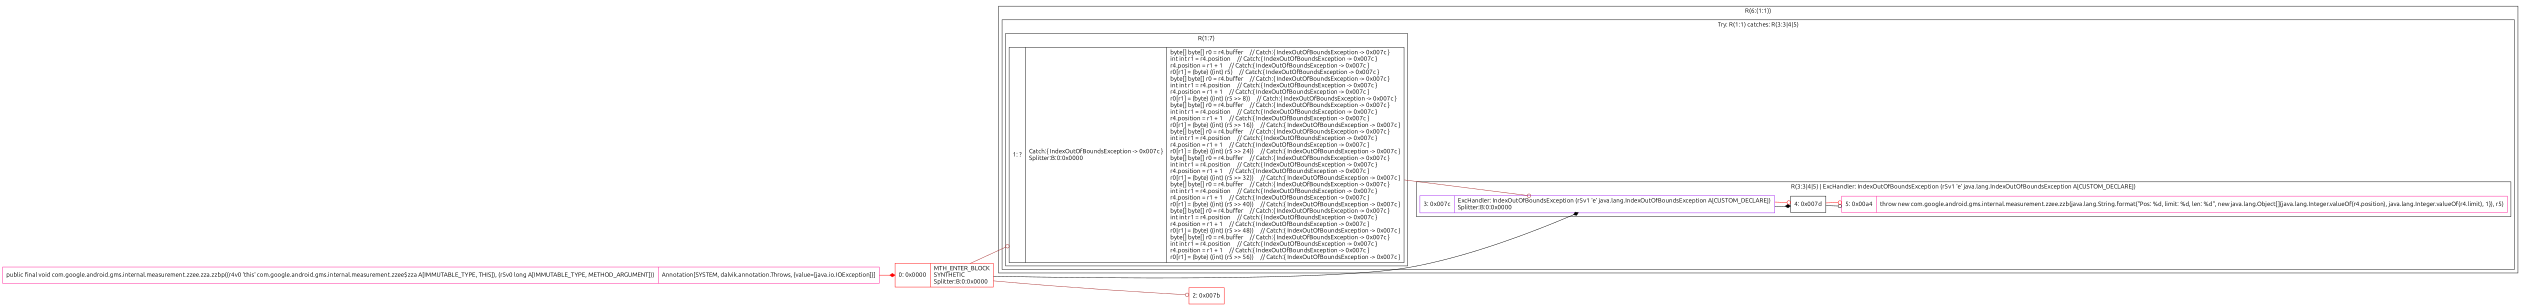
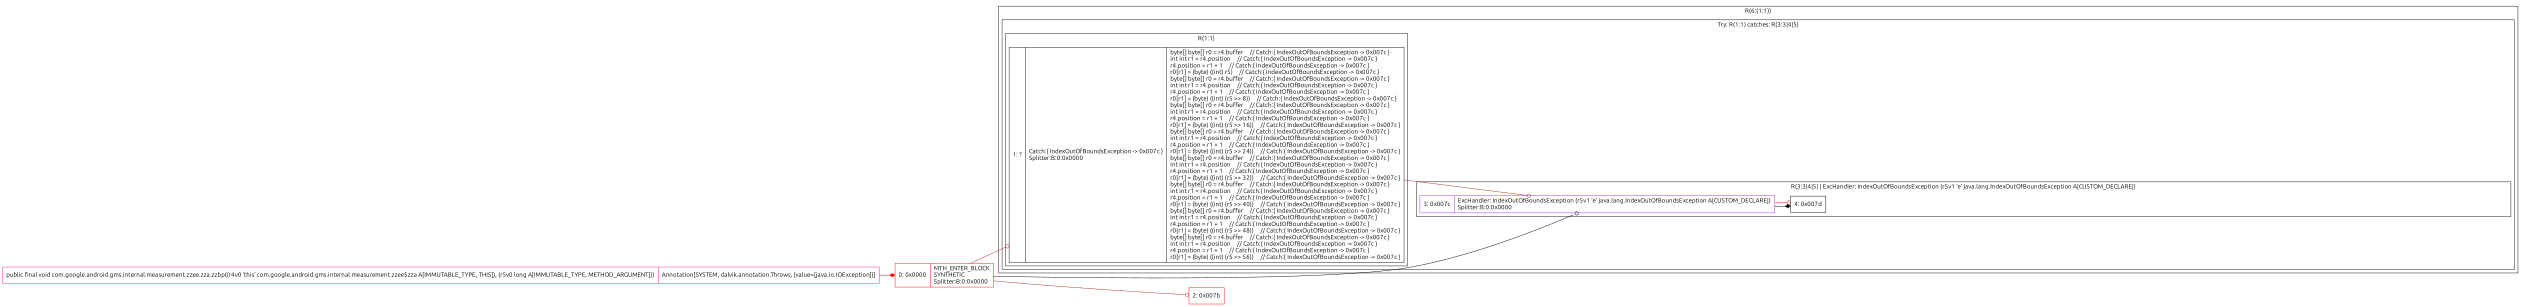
cluster "R(1:7)": label "R(1:7)" -> "R(1:1)"
node "5: 0x00a4": removed
edge "0: 0x0000" -> "3: 0x007c": arrowhead diamond -> odot
